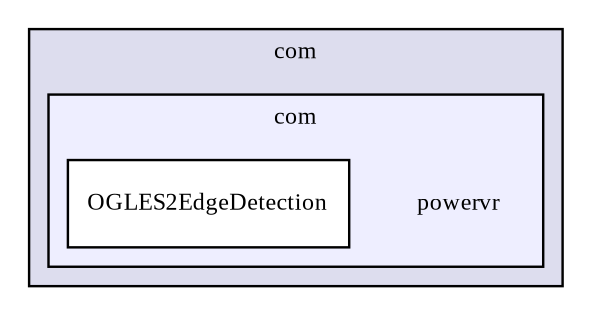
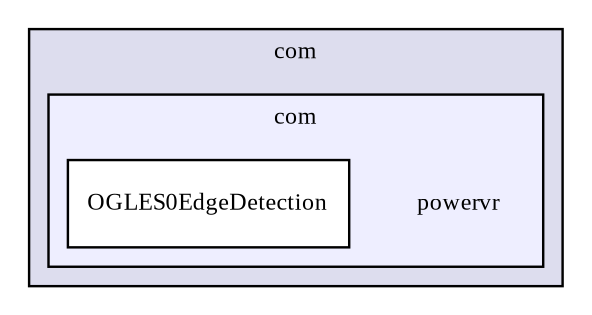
node "OGLES2EdgeDetection": label "OGLES2EdgeDetection" -> "OGLES0EdgeDetection"
